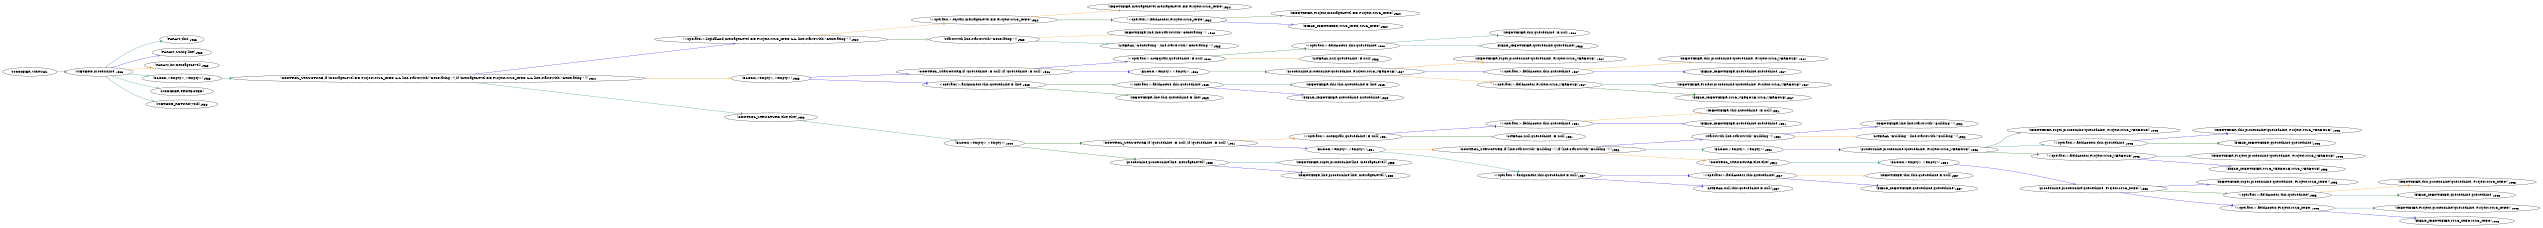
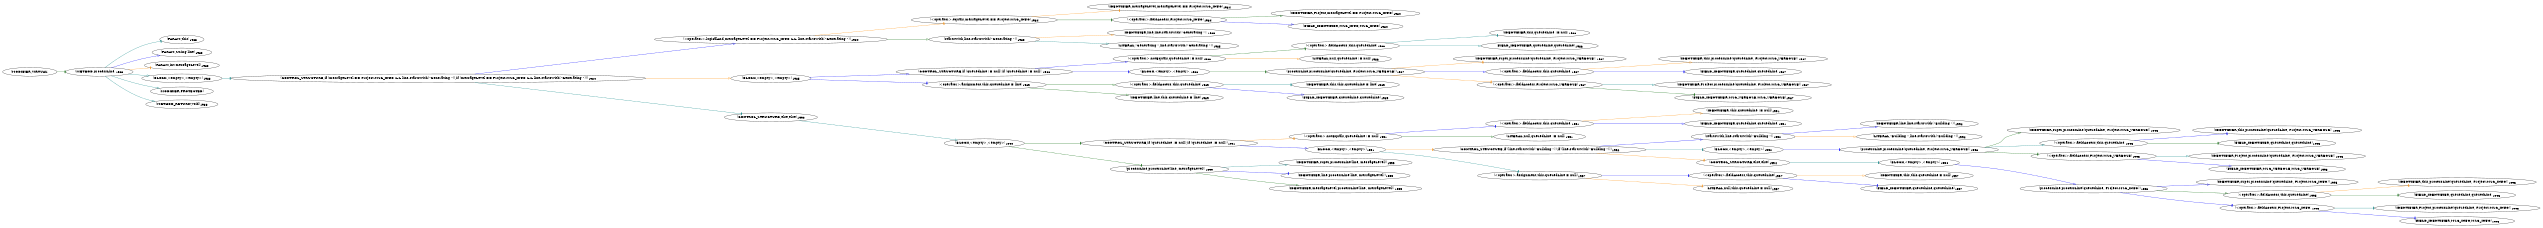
edge "(<operator>.assignment,this.queuedLine = null)" -> "(LITERAL,null,this.queuedLine = null)": color blue -> darkorange
node "(IDENTIFIER,messageLevel,processLine(line, messageLevel))": added
